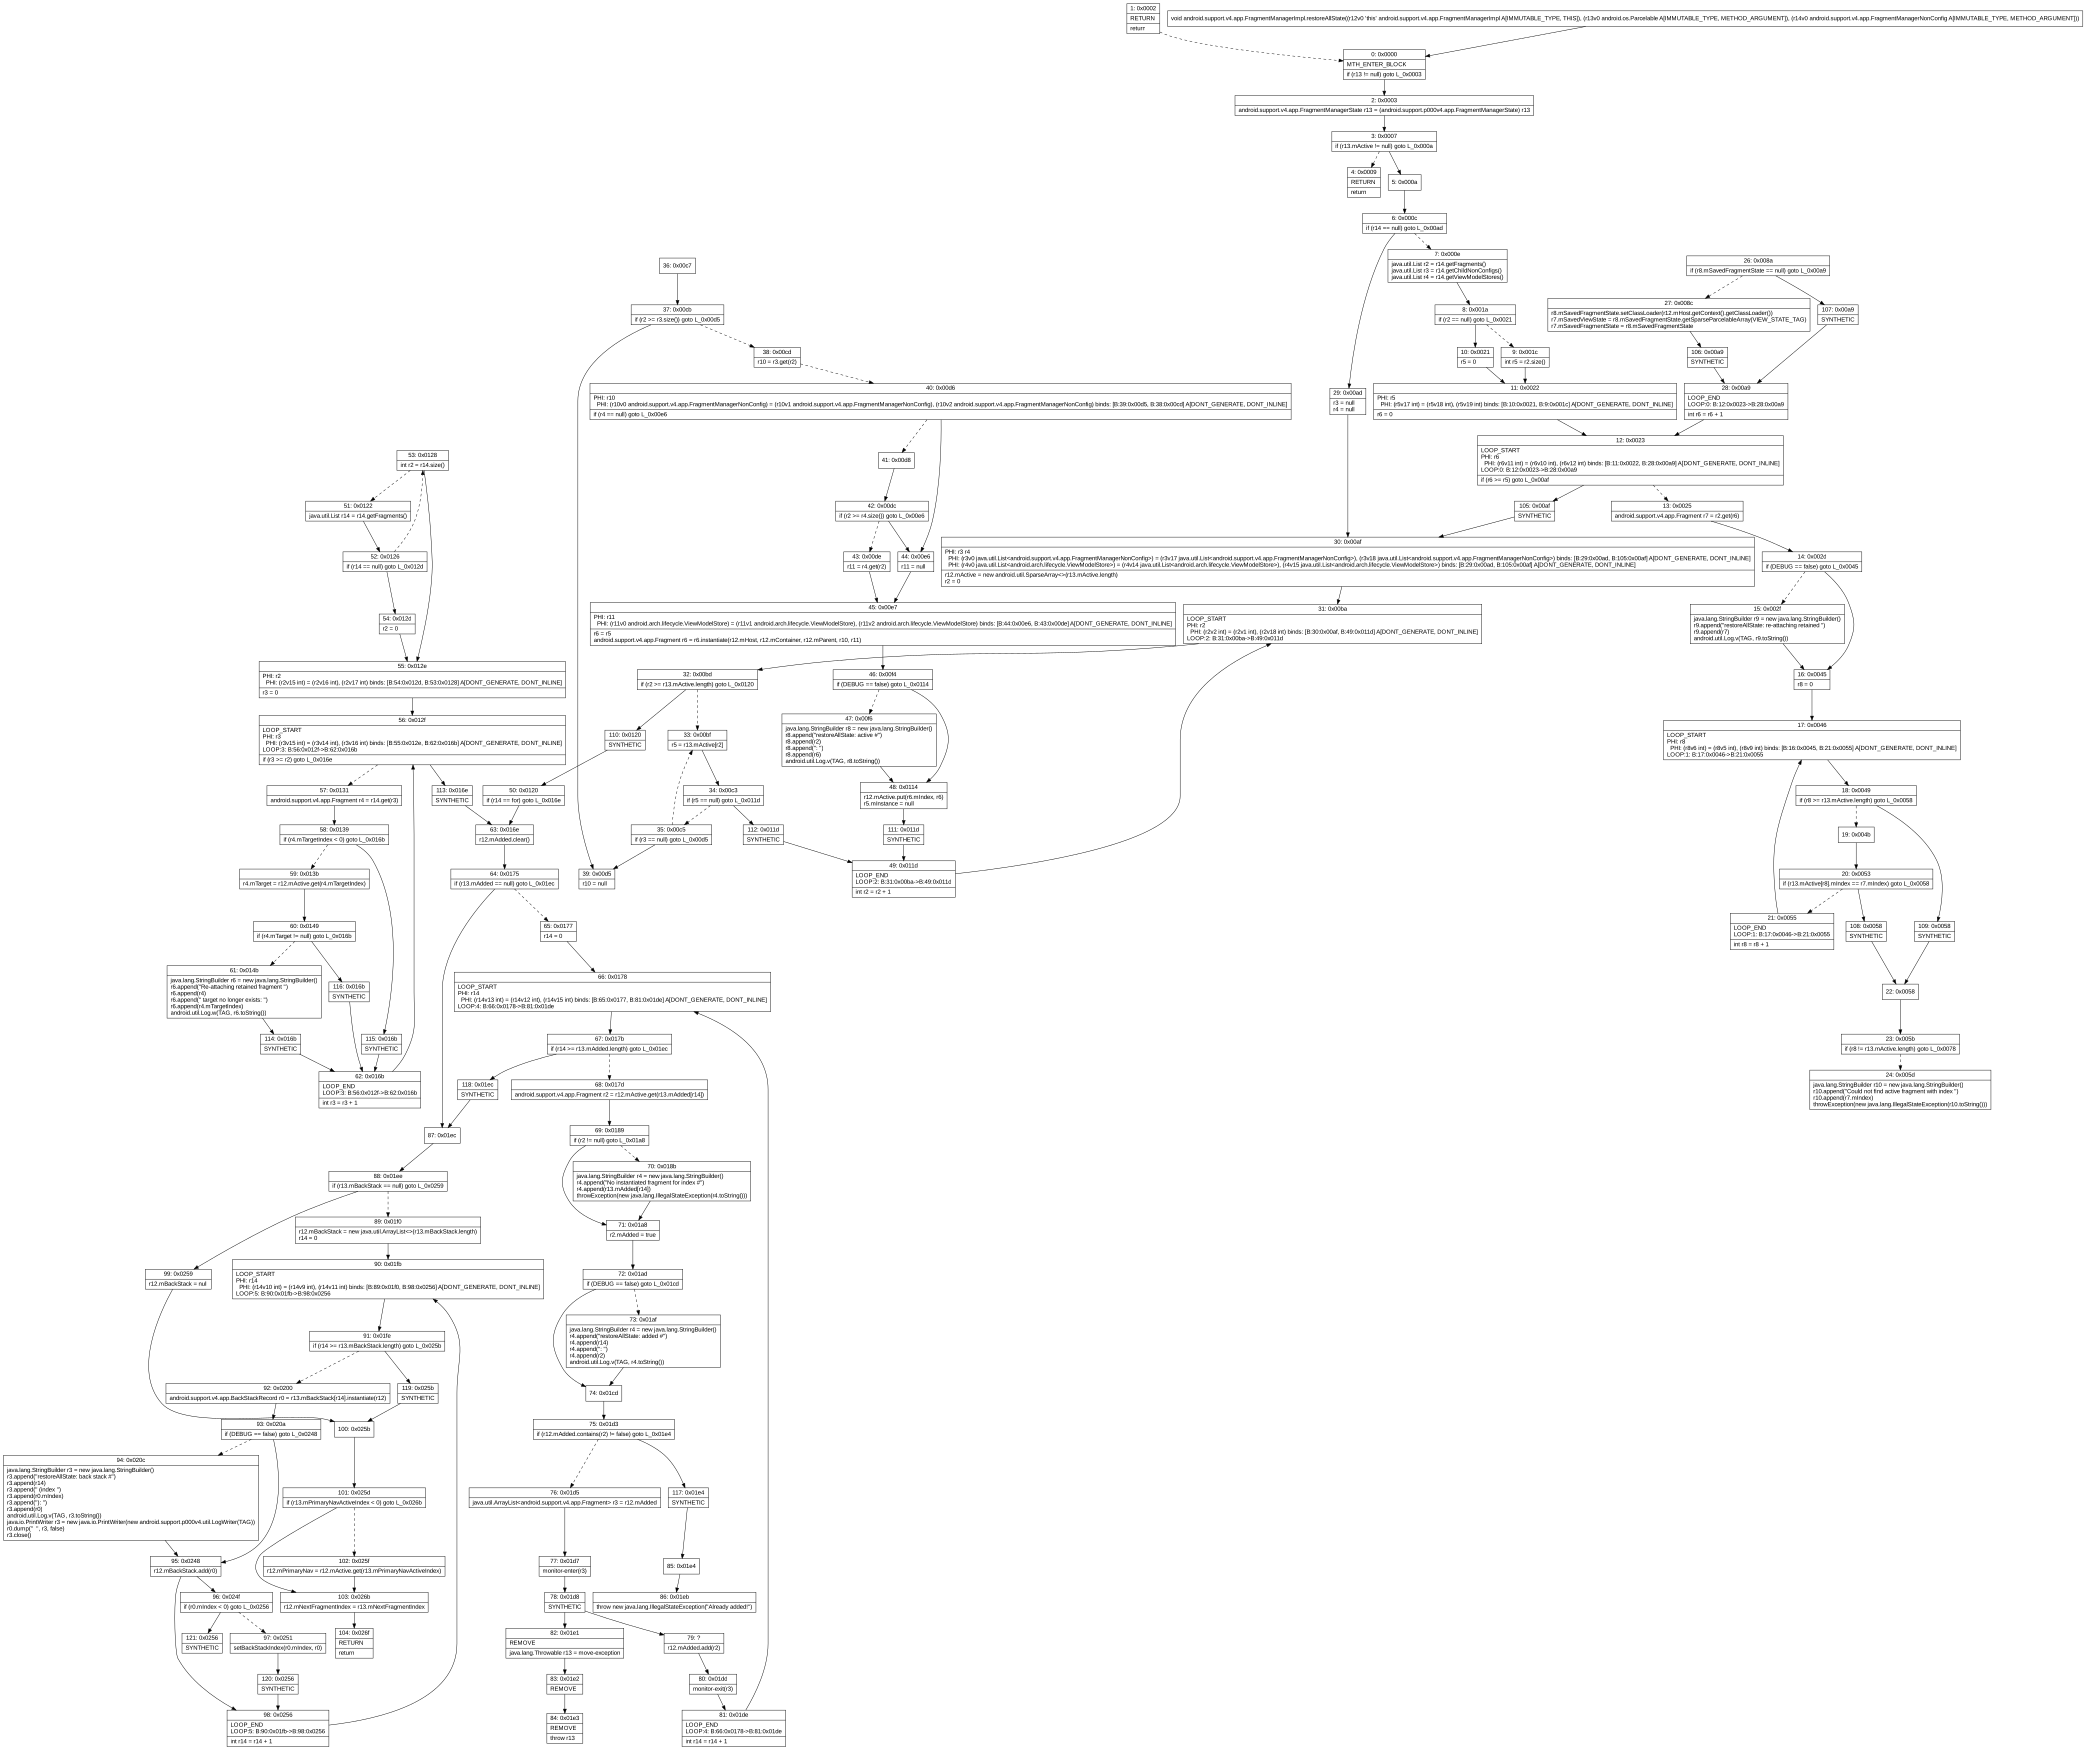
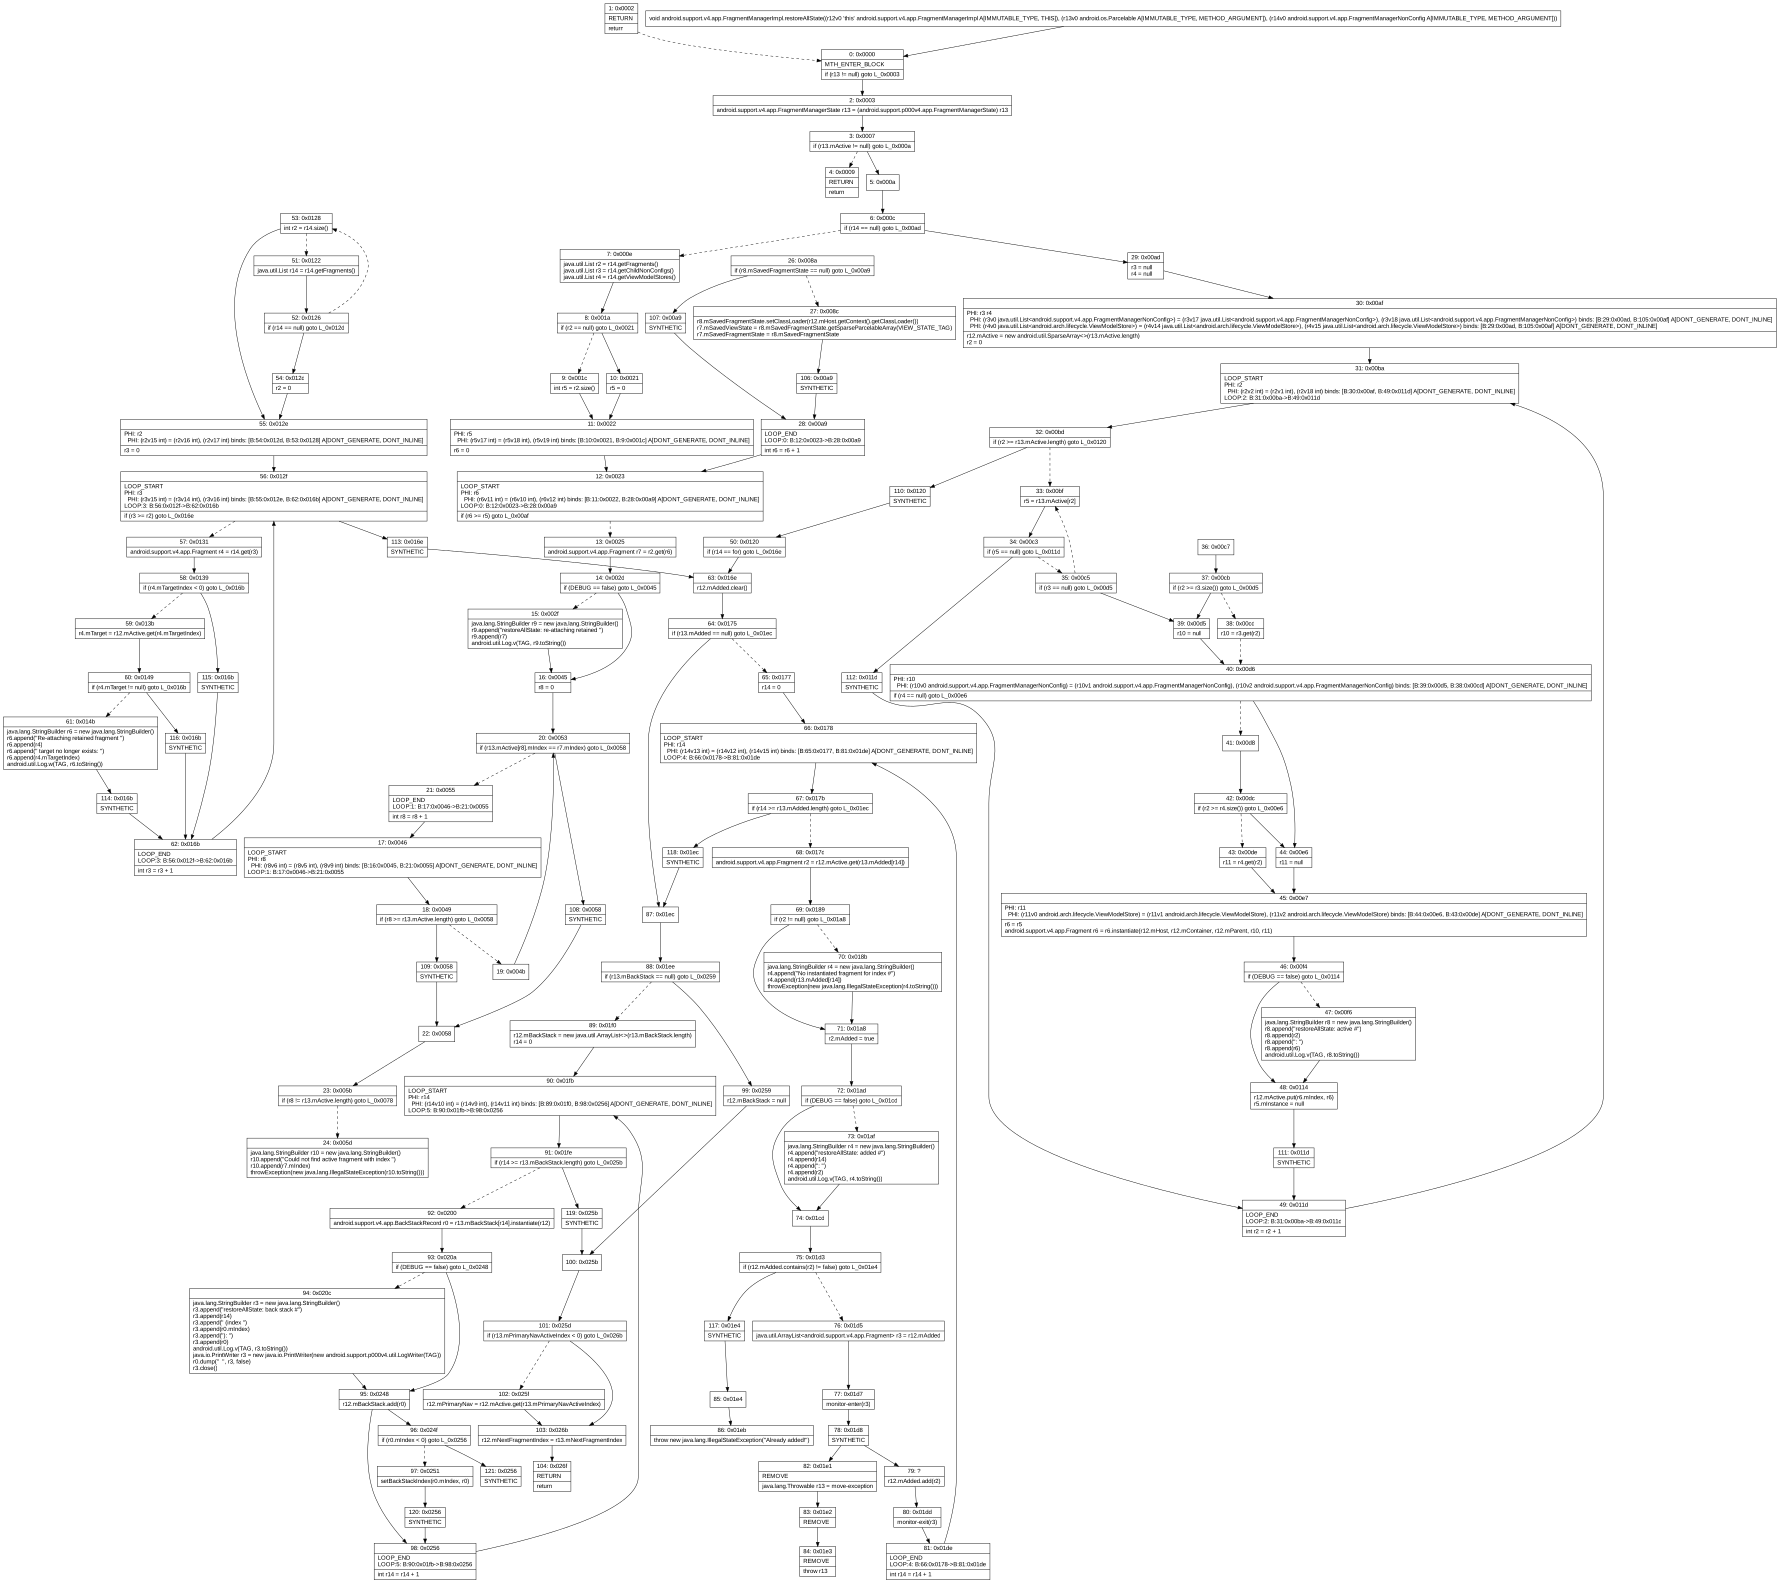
node "105: 0x00af": removed
edge "39: 0x00d5" -> "40: 0x00d6": added
edge "16: 0x0045" -> "17: 0x0046": now "16: 0x0045" -> "20: 0x0053"
